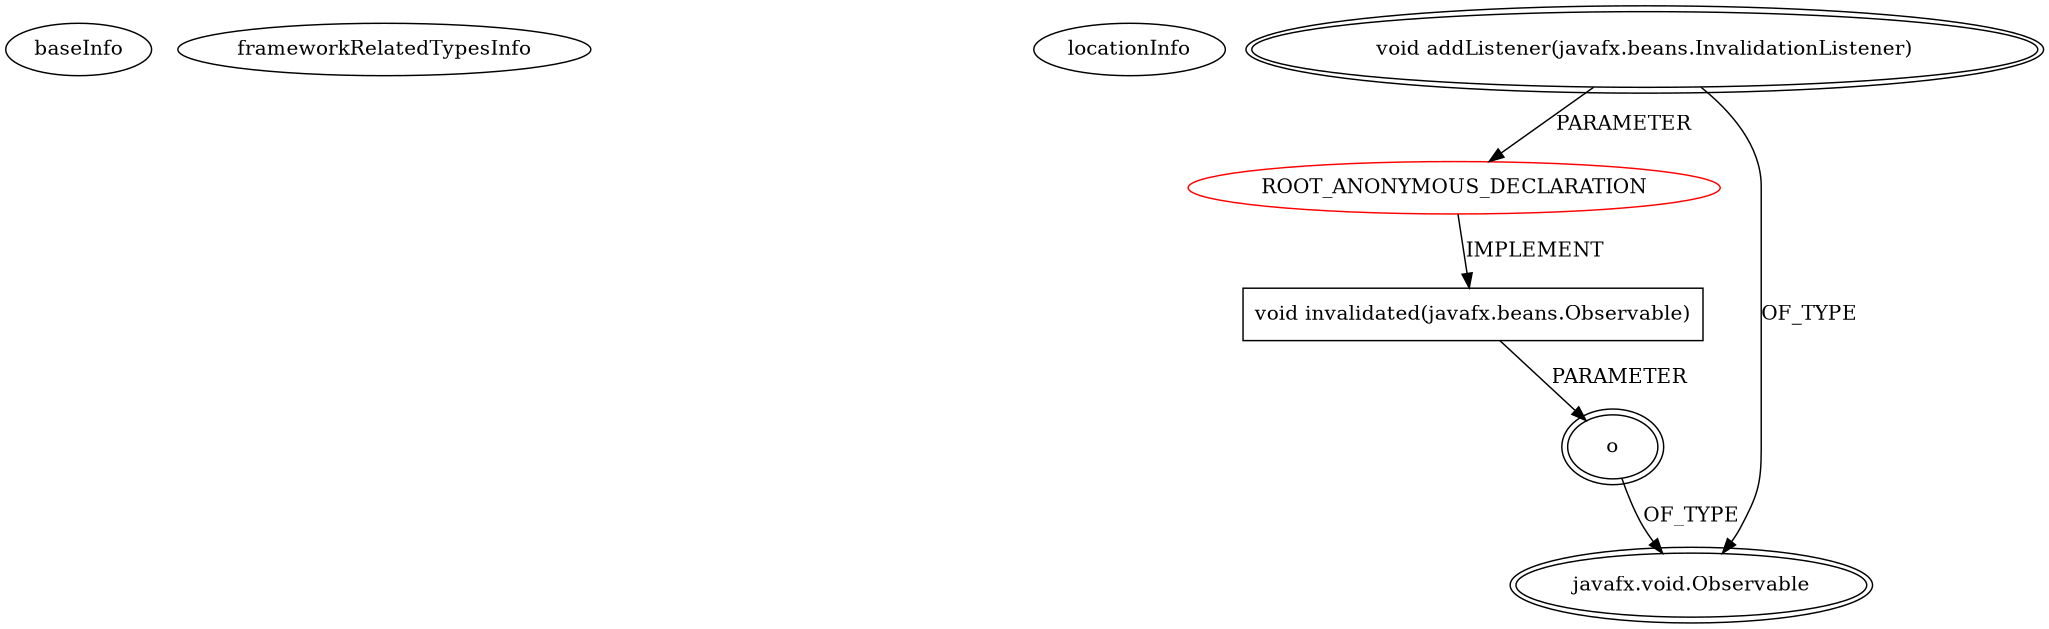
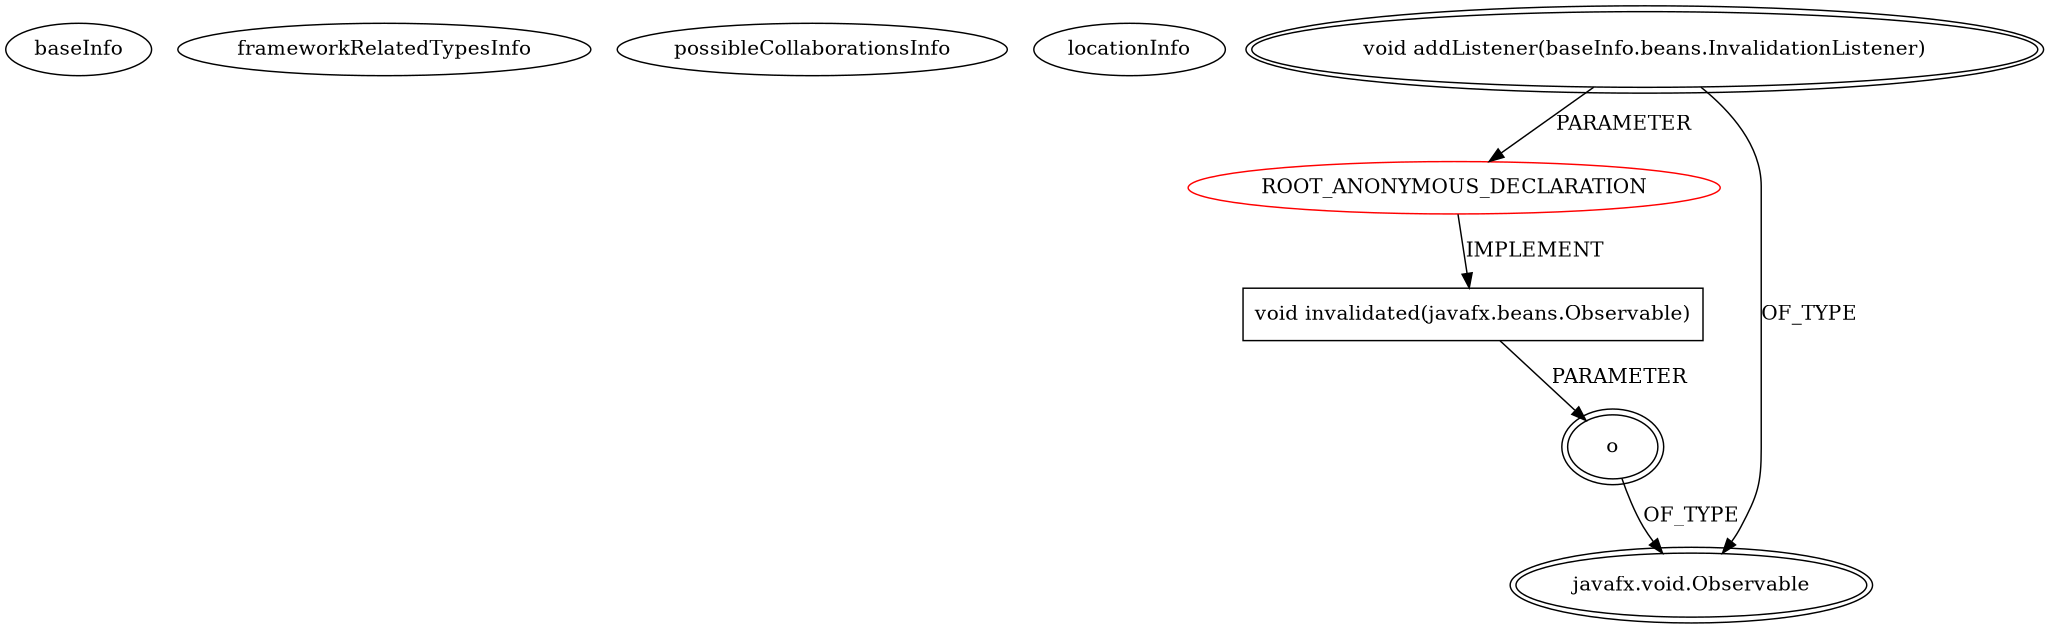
node "possibleCollaborationsInfo": added
node "void addListener(javafx.beans.InvalidationListener)": label "void addListener(javafx.beans.InvalidationListener)" -> "void addListener(baseInfo.beans.InvalidationListener)"
